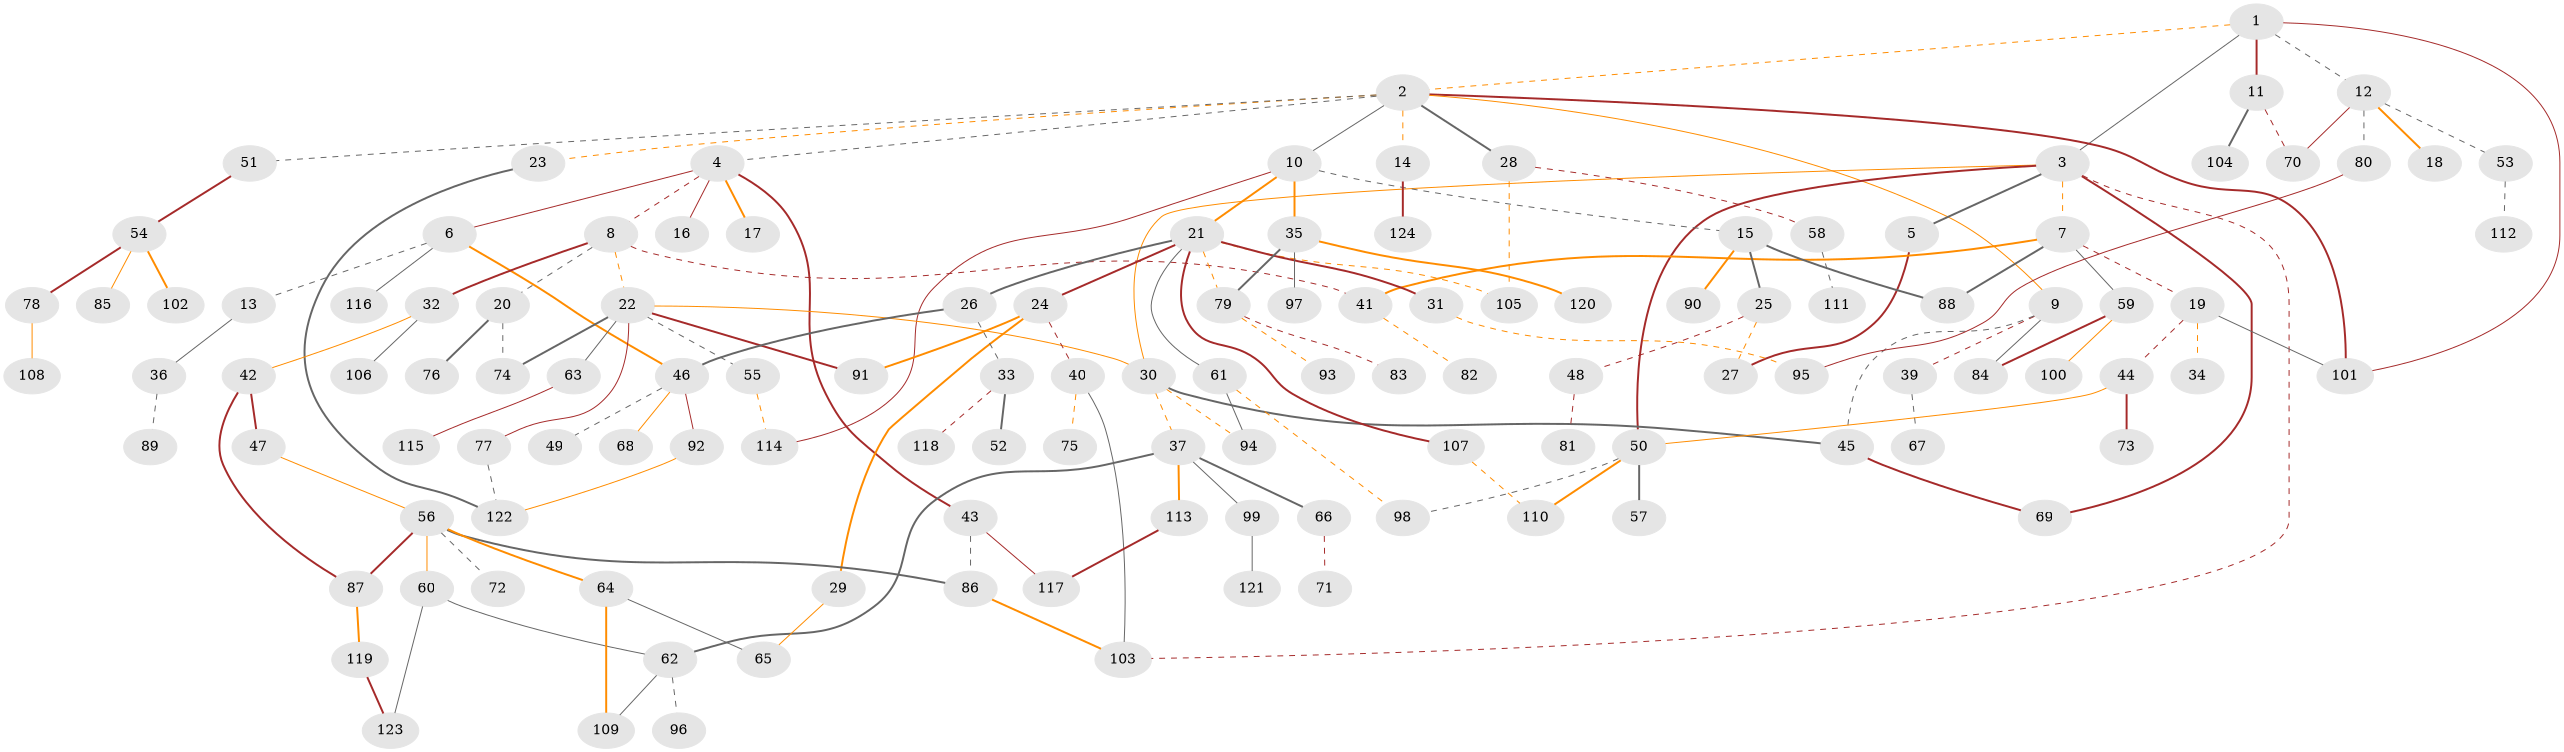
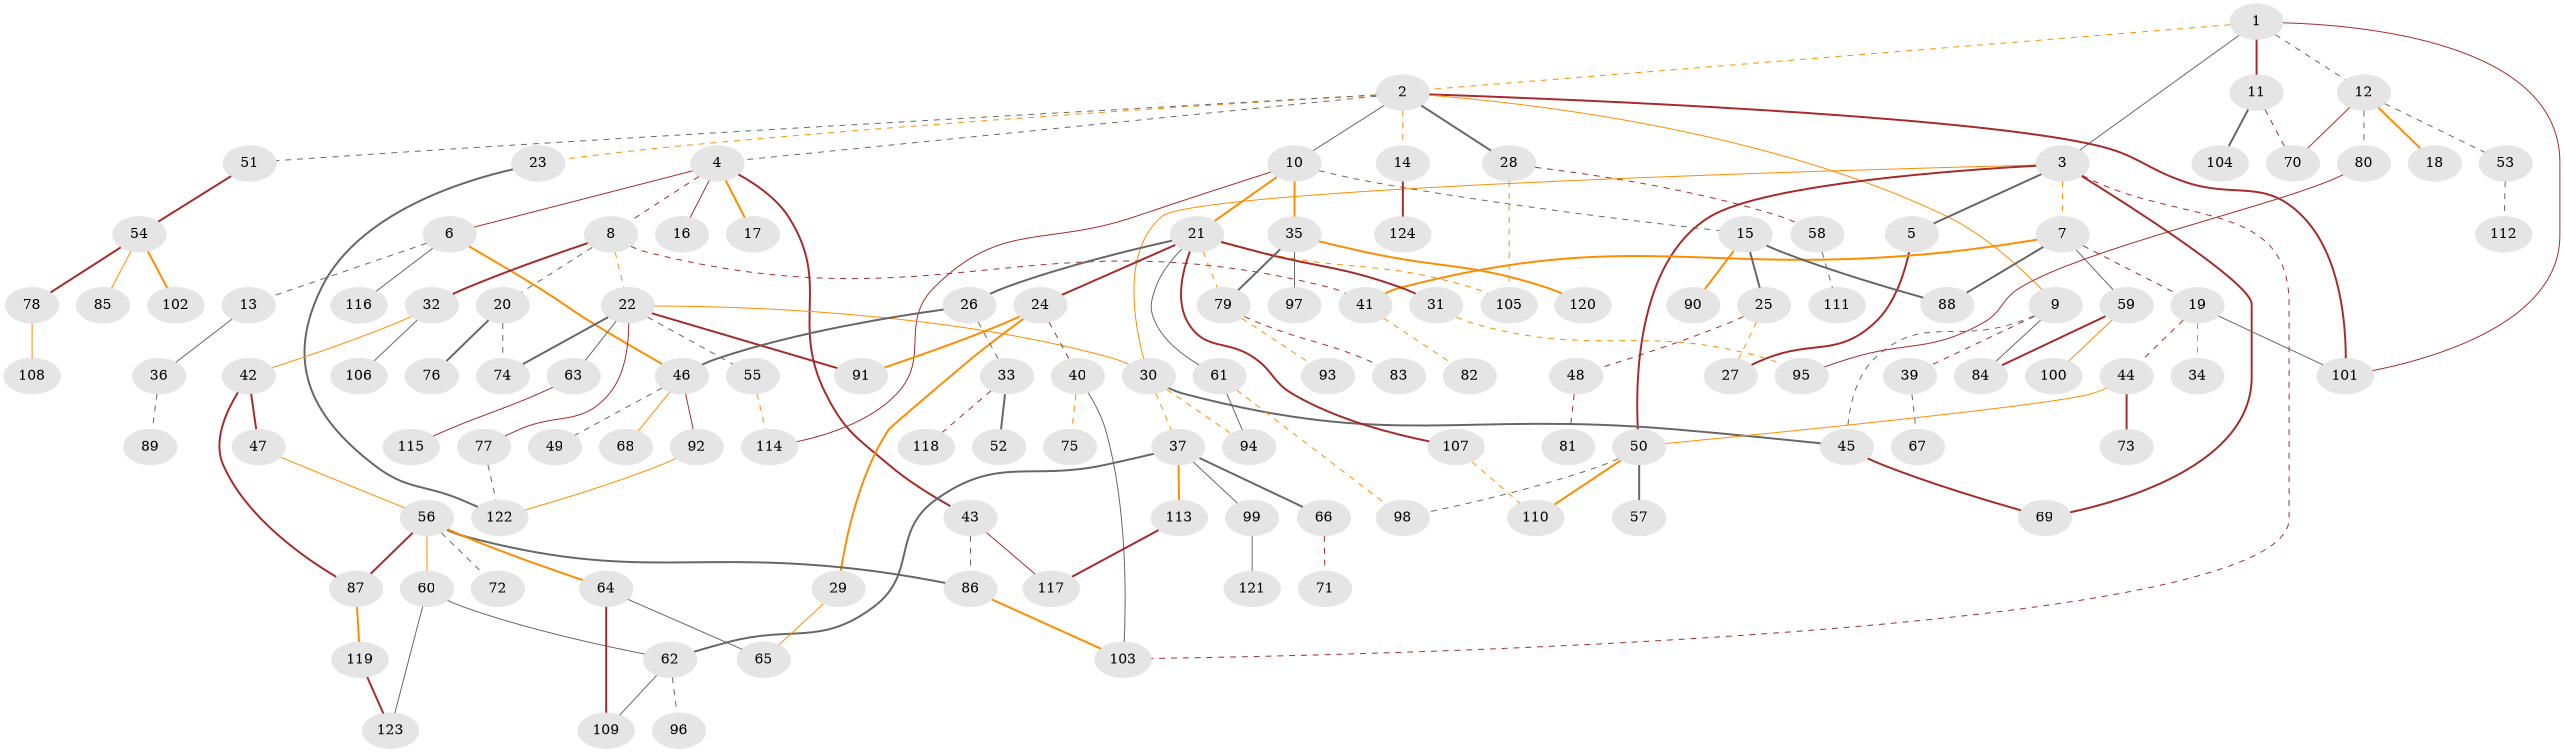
edge "64" -- "109": color darkorange -> brown
